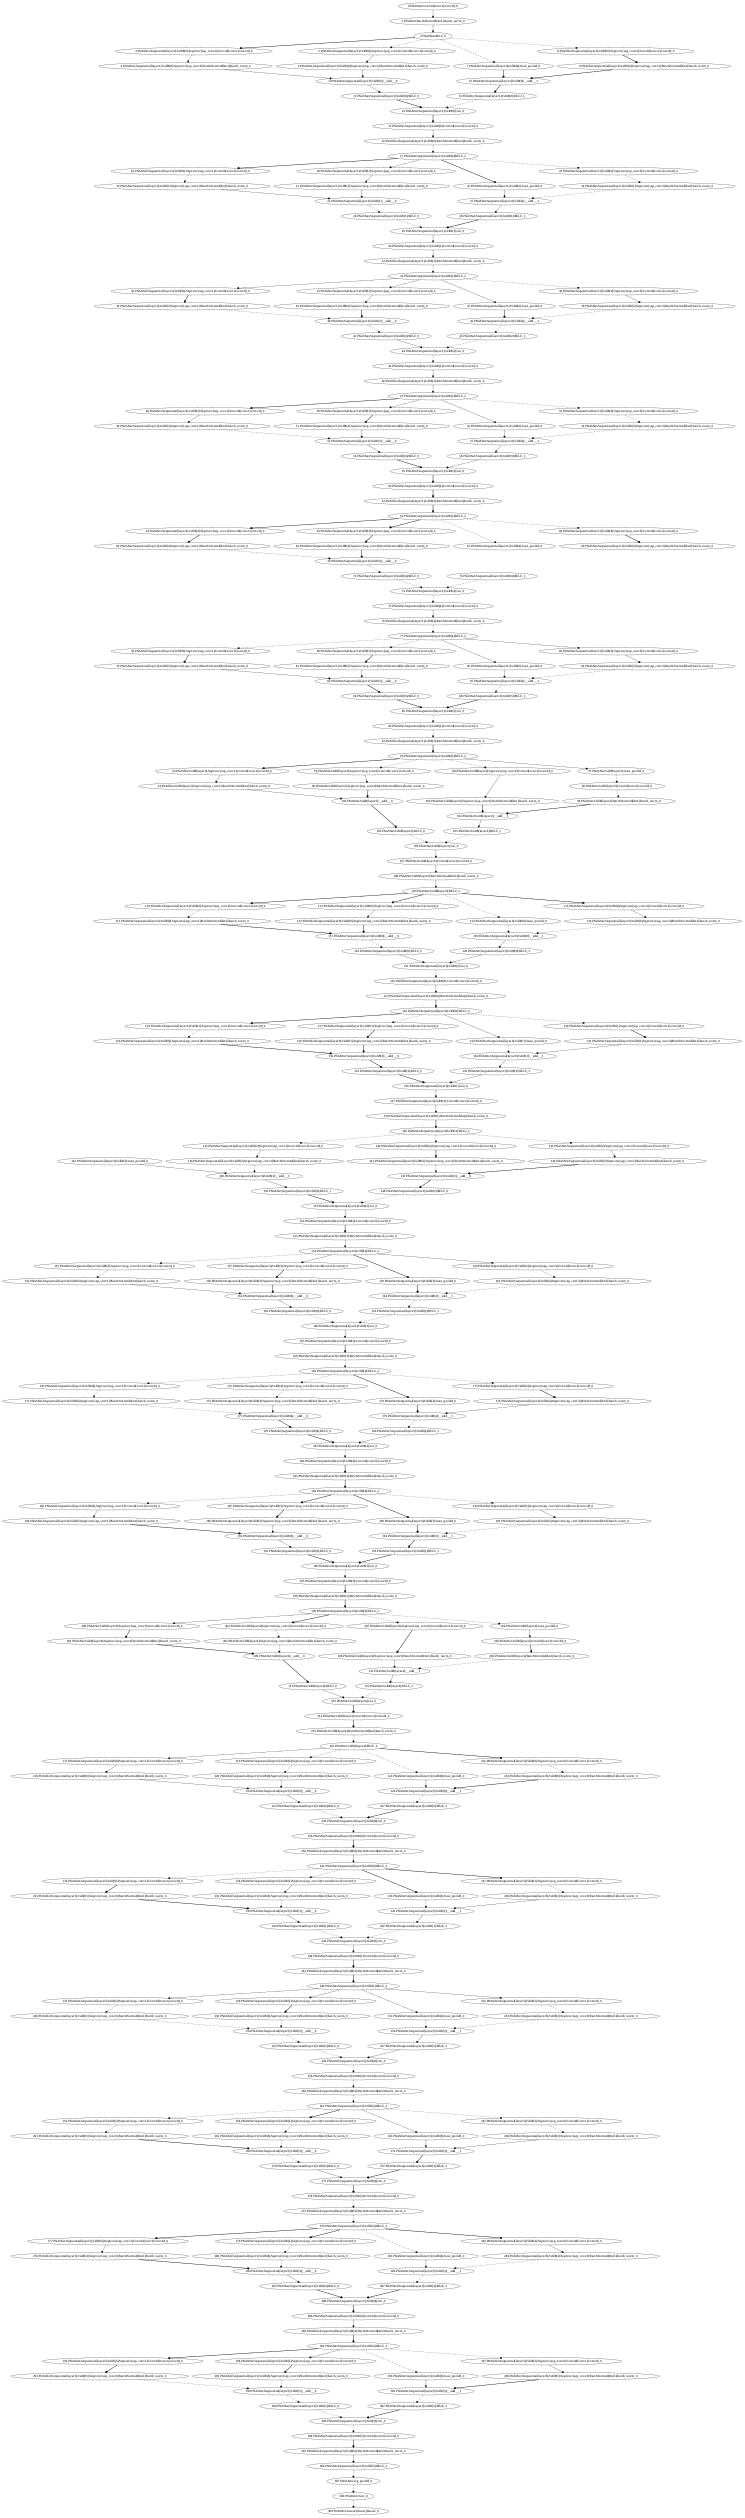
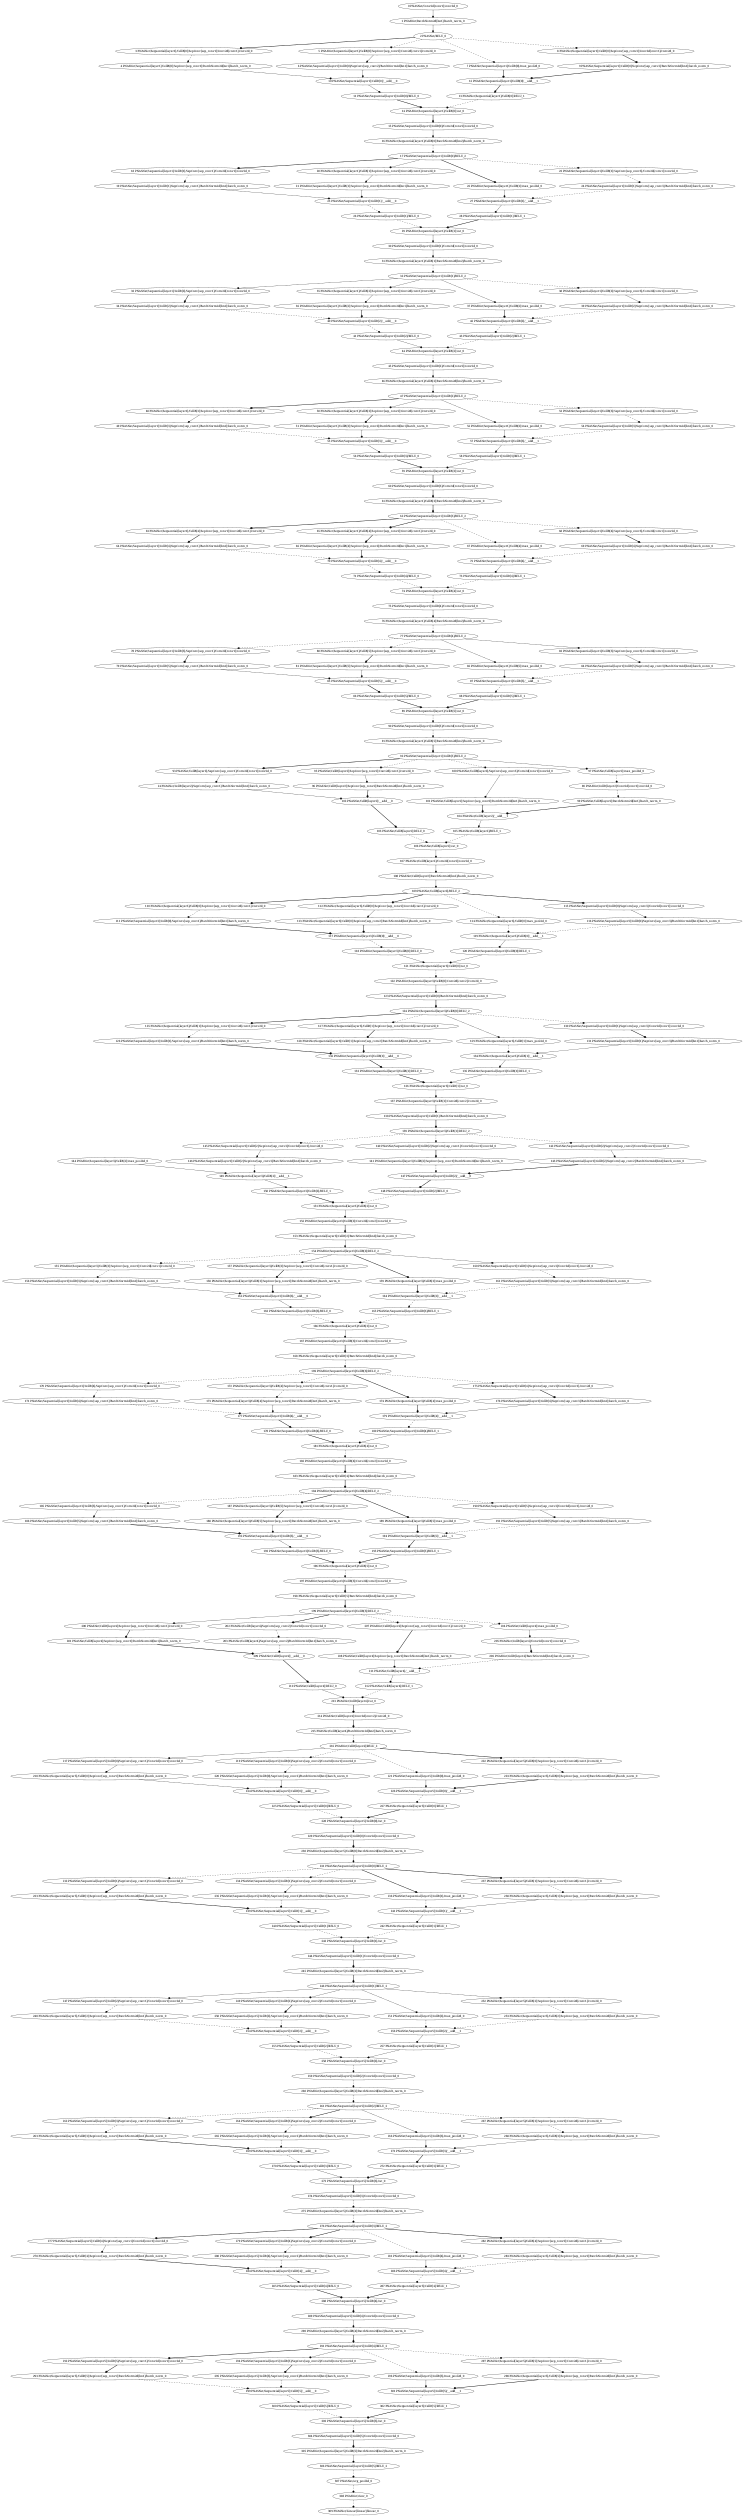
node "72 PNASNet/Sequential[layer1]/CellB[4]/__add___1": added
